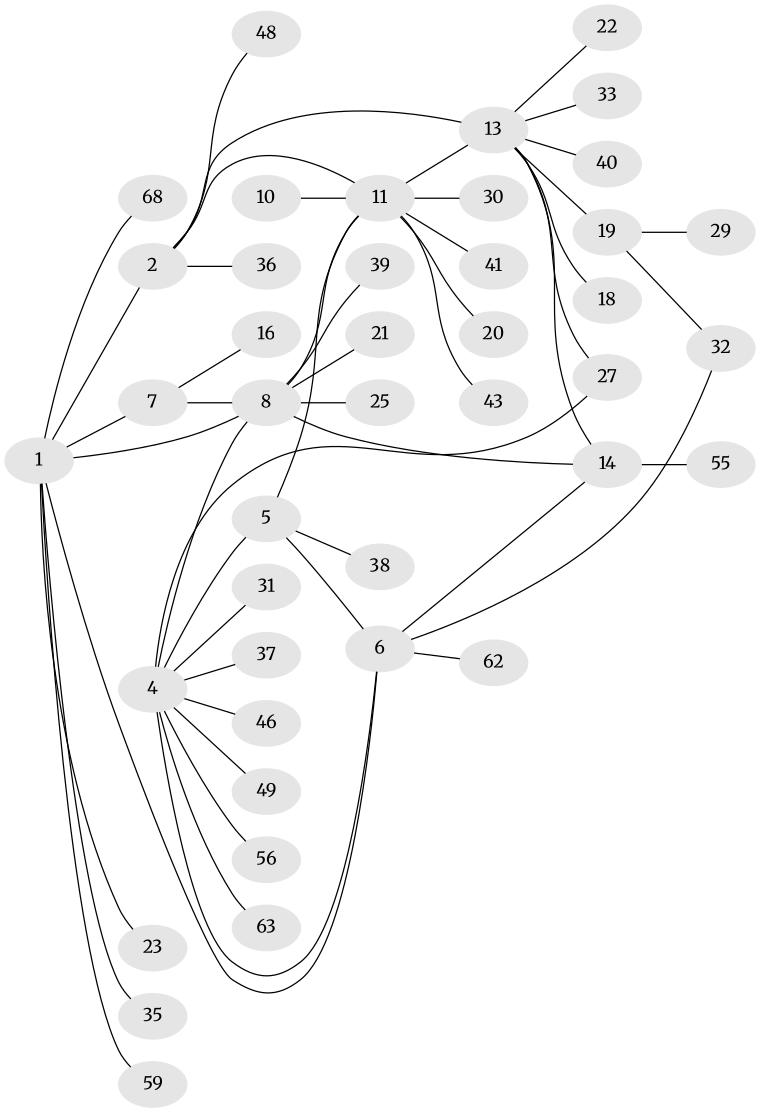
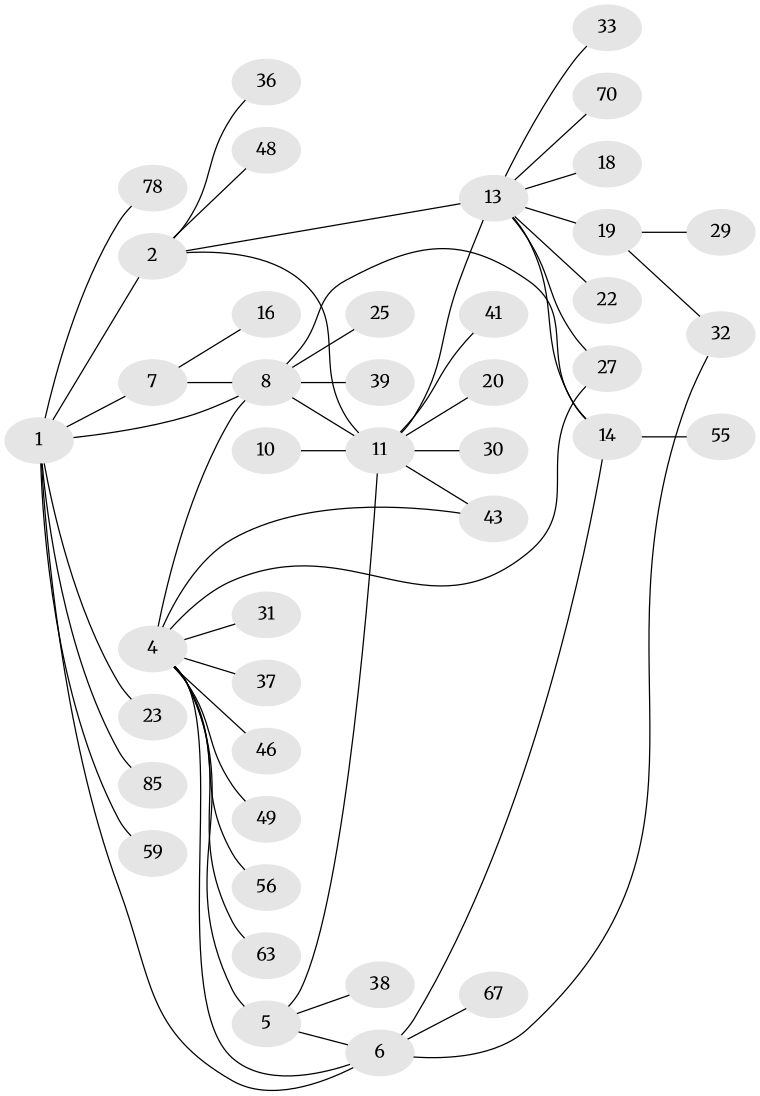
node "40": label "40" -> "70"
node "68": label "68" -> "78"
node "21": removed
edge "43" -- "4": added
node "62": label "62" -> "67"
node "35": label "35" -> "85"
